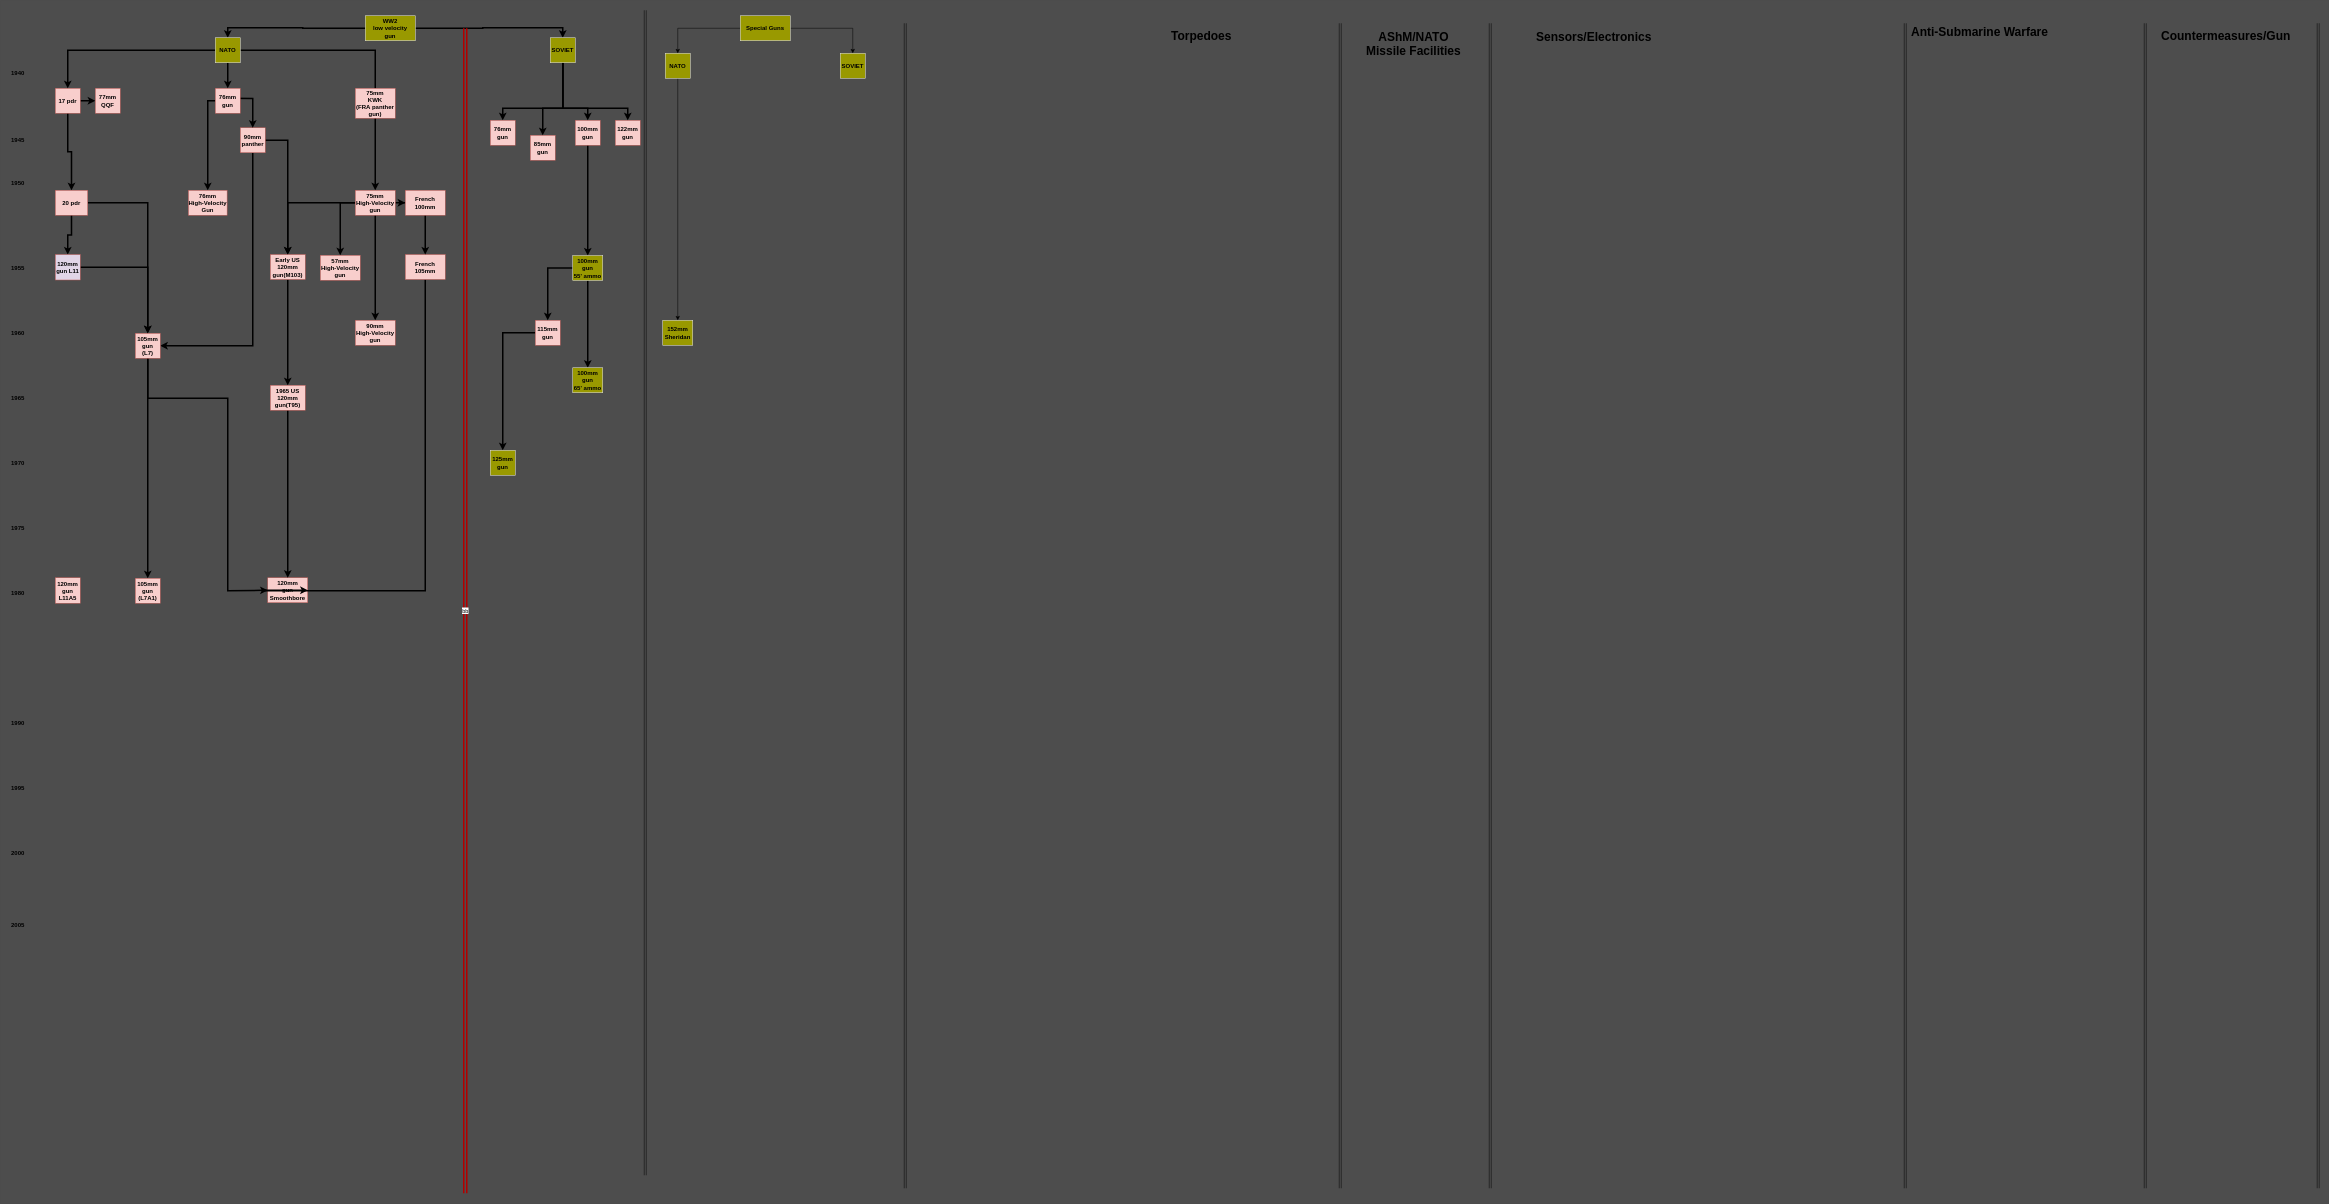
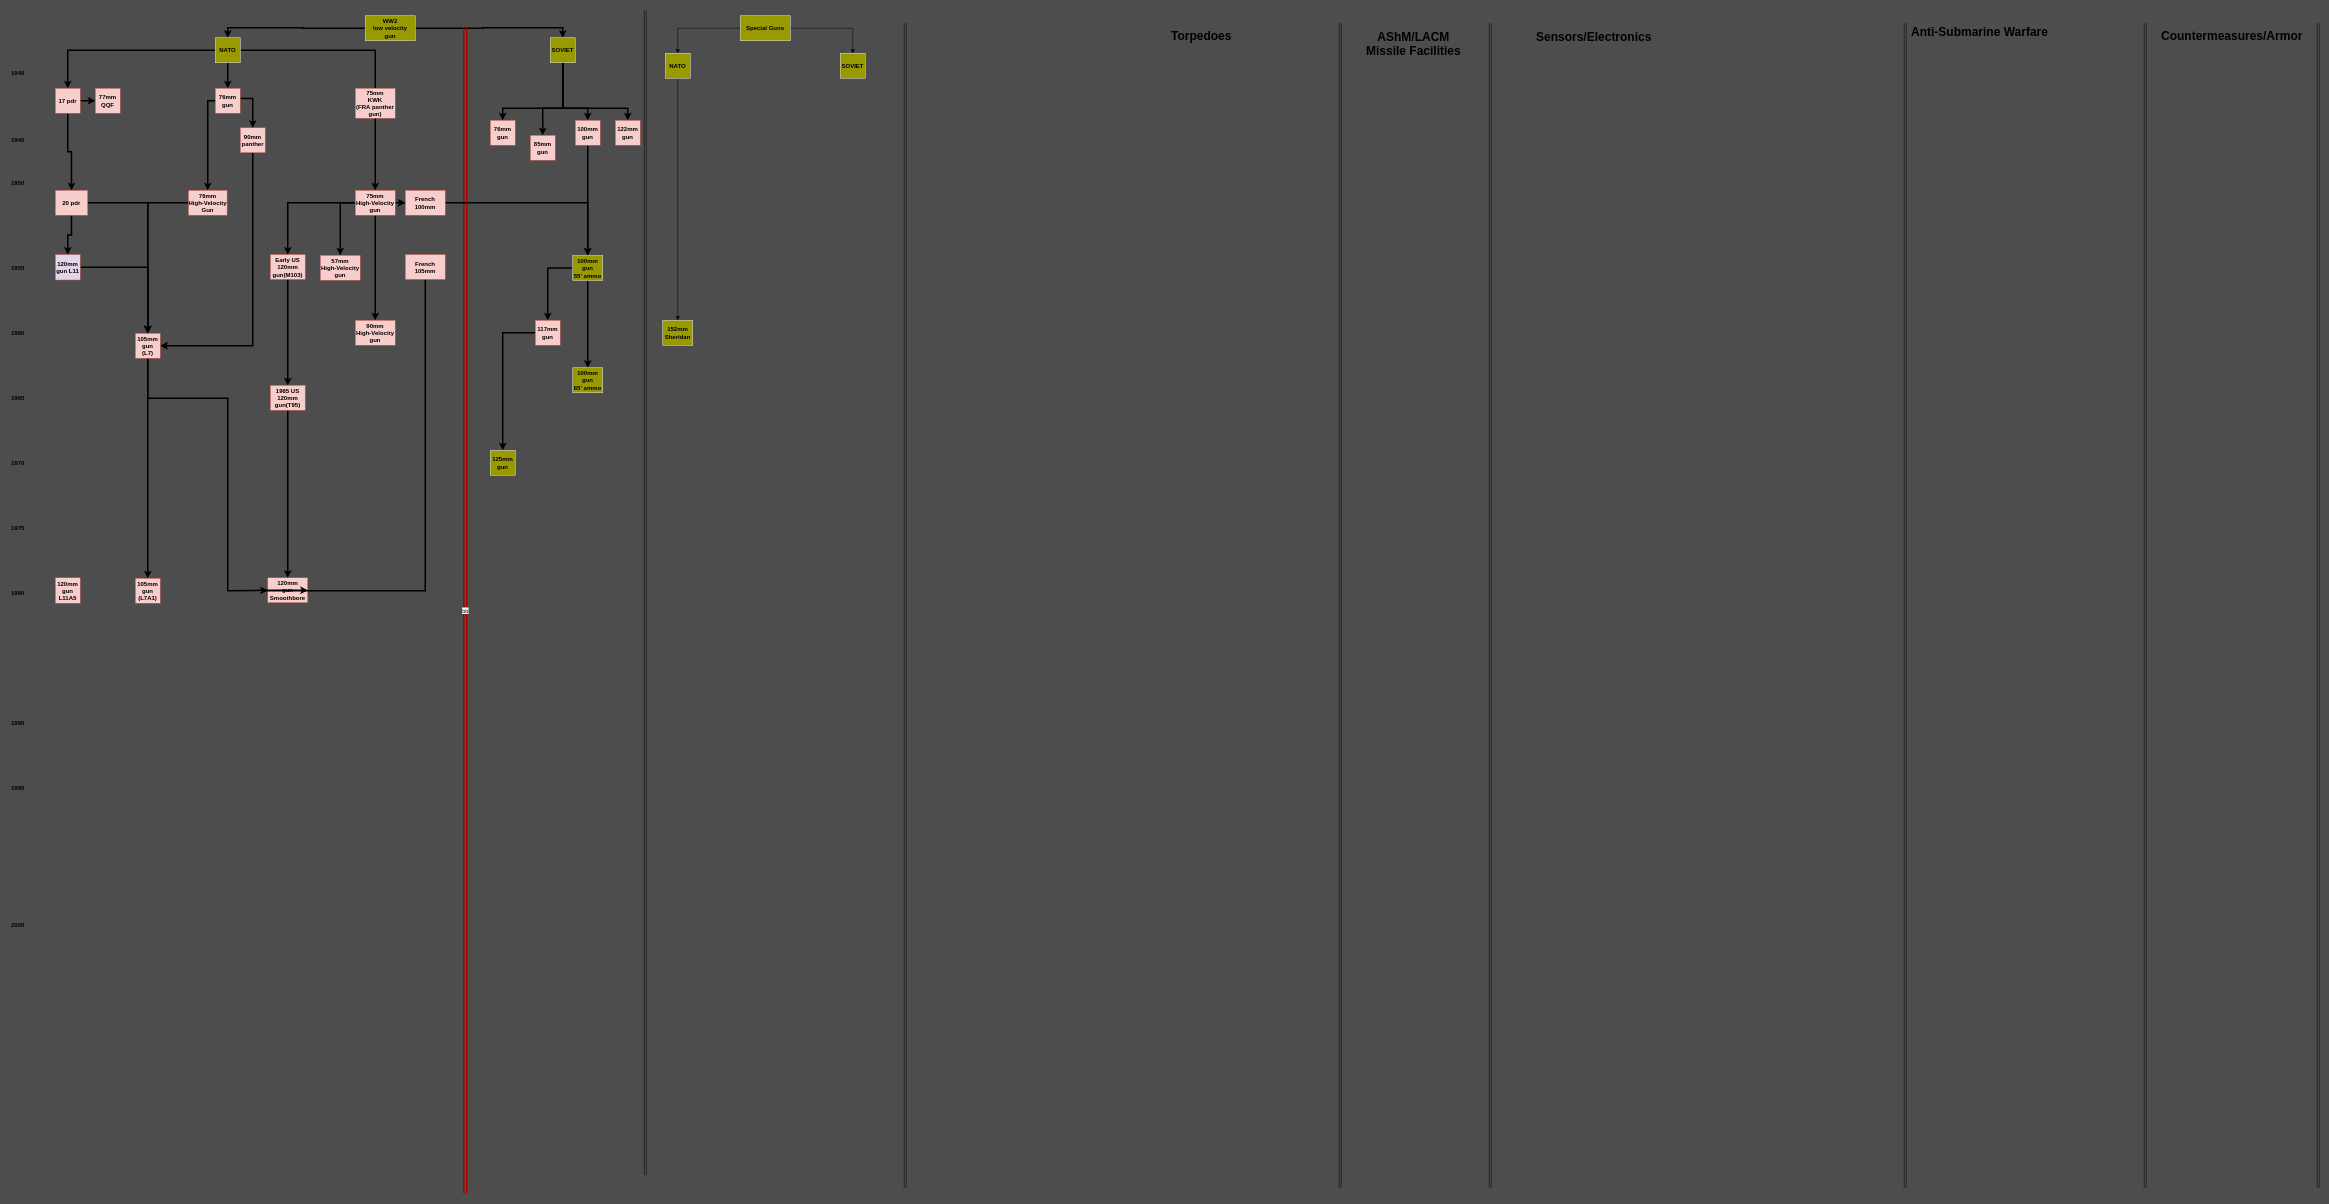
node "Countermeasures/Gun": label "Countermeasures/Gun" -> "Countermeasures/Armor"
node "AShM/NATO Missile Facilities": label "AShM/NATO Missile Facilities" -> "AShM/LACM Missile Facilities"
edge "90mm panther" -> "Early US 120mm gun(M103)": removed
edge "76mm High-Velocity Gun" -> "105mm gun (L7)": added
edge "French 100mm" -> "French 105mm": now "French 100mm" -> "100mm gun 55' ammo"
node "115mm gun": label "115mm gun" -> "117mm gun"
node "2000": removed
